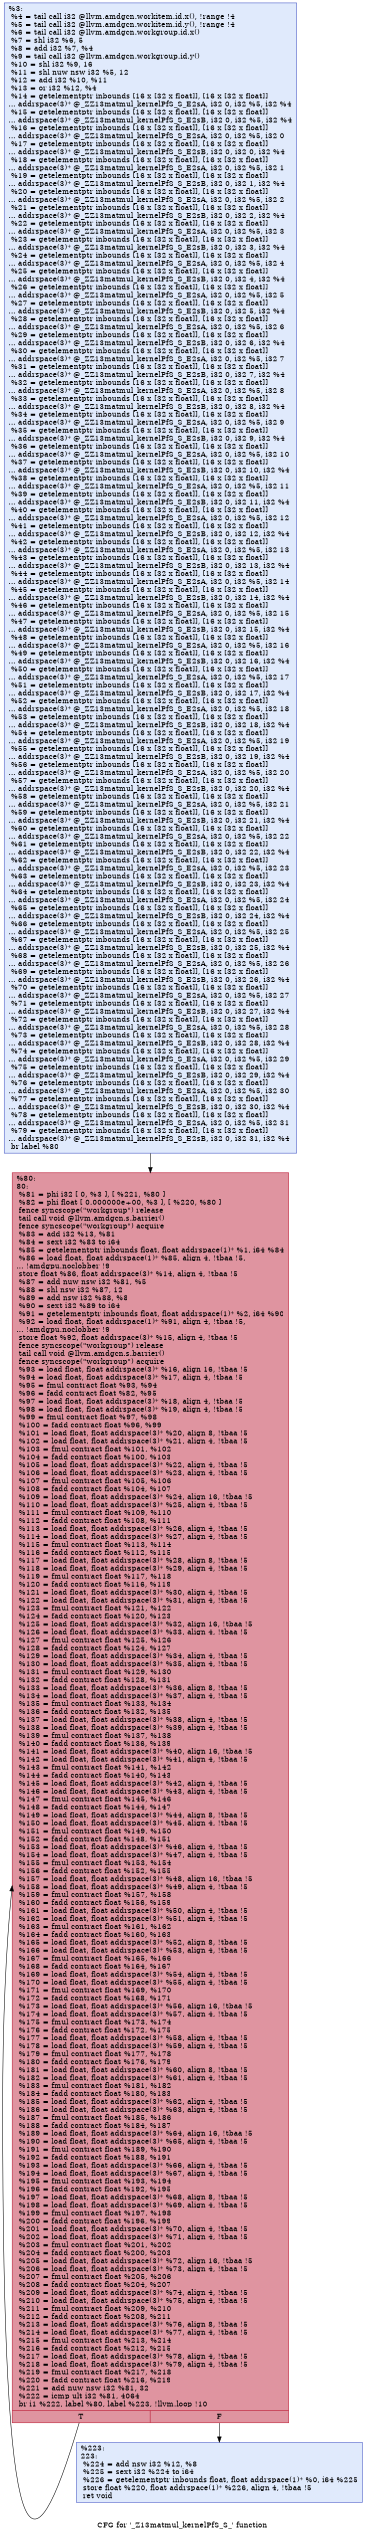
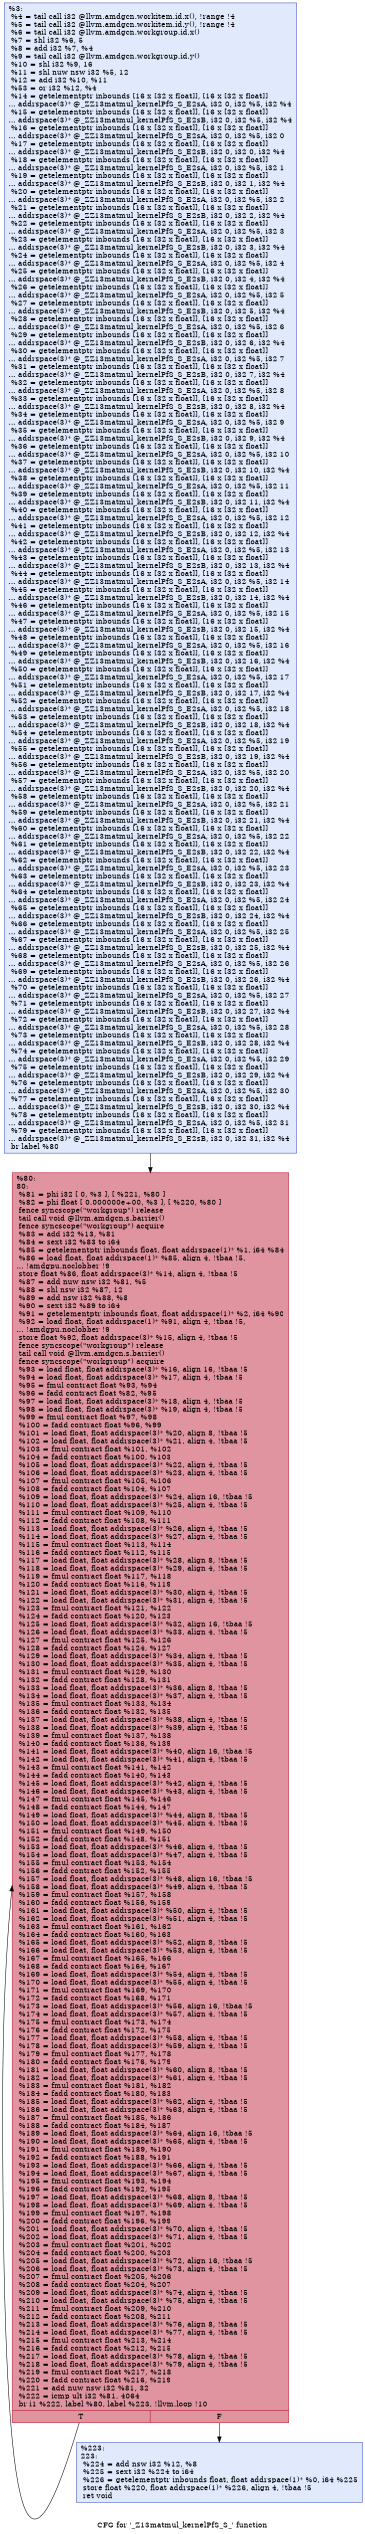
node "%3:": text "%13 = or i32 %12, %4" -> "%53 = or i32 %12, %4"
